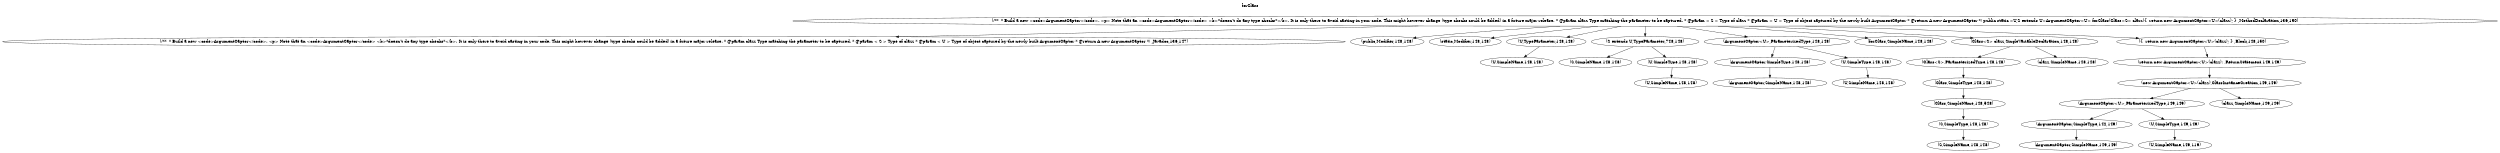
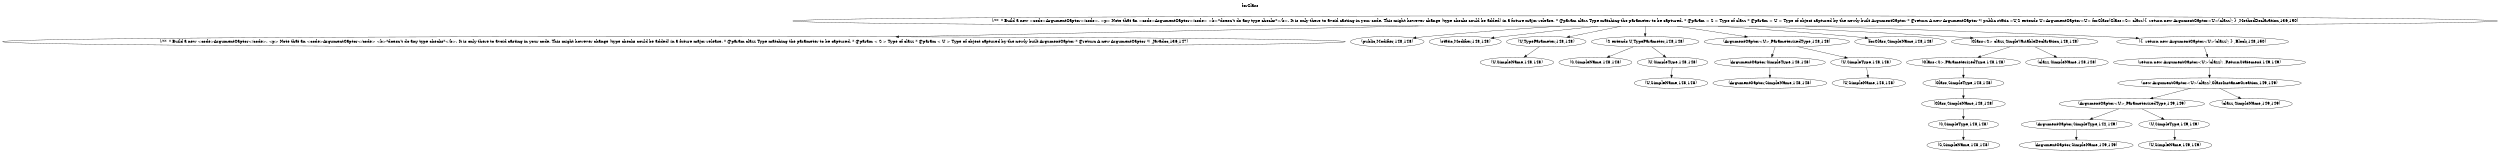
node "(S extends U,TypeParameter,748,148)": label "(S extends U,TypeParameter,748,148)" -> "(S extends U,TypeParameter,148,148)"
node "(Class,SimpleName,148,548)": label "(Class,SimpleName,148,548)" -> "(Class,SimpleName,148,148)"
node "(U,SimpleName,149,119)": label "(U,SimpleName,149,119)" -> "(U,SimpleName,149,149)"
